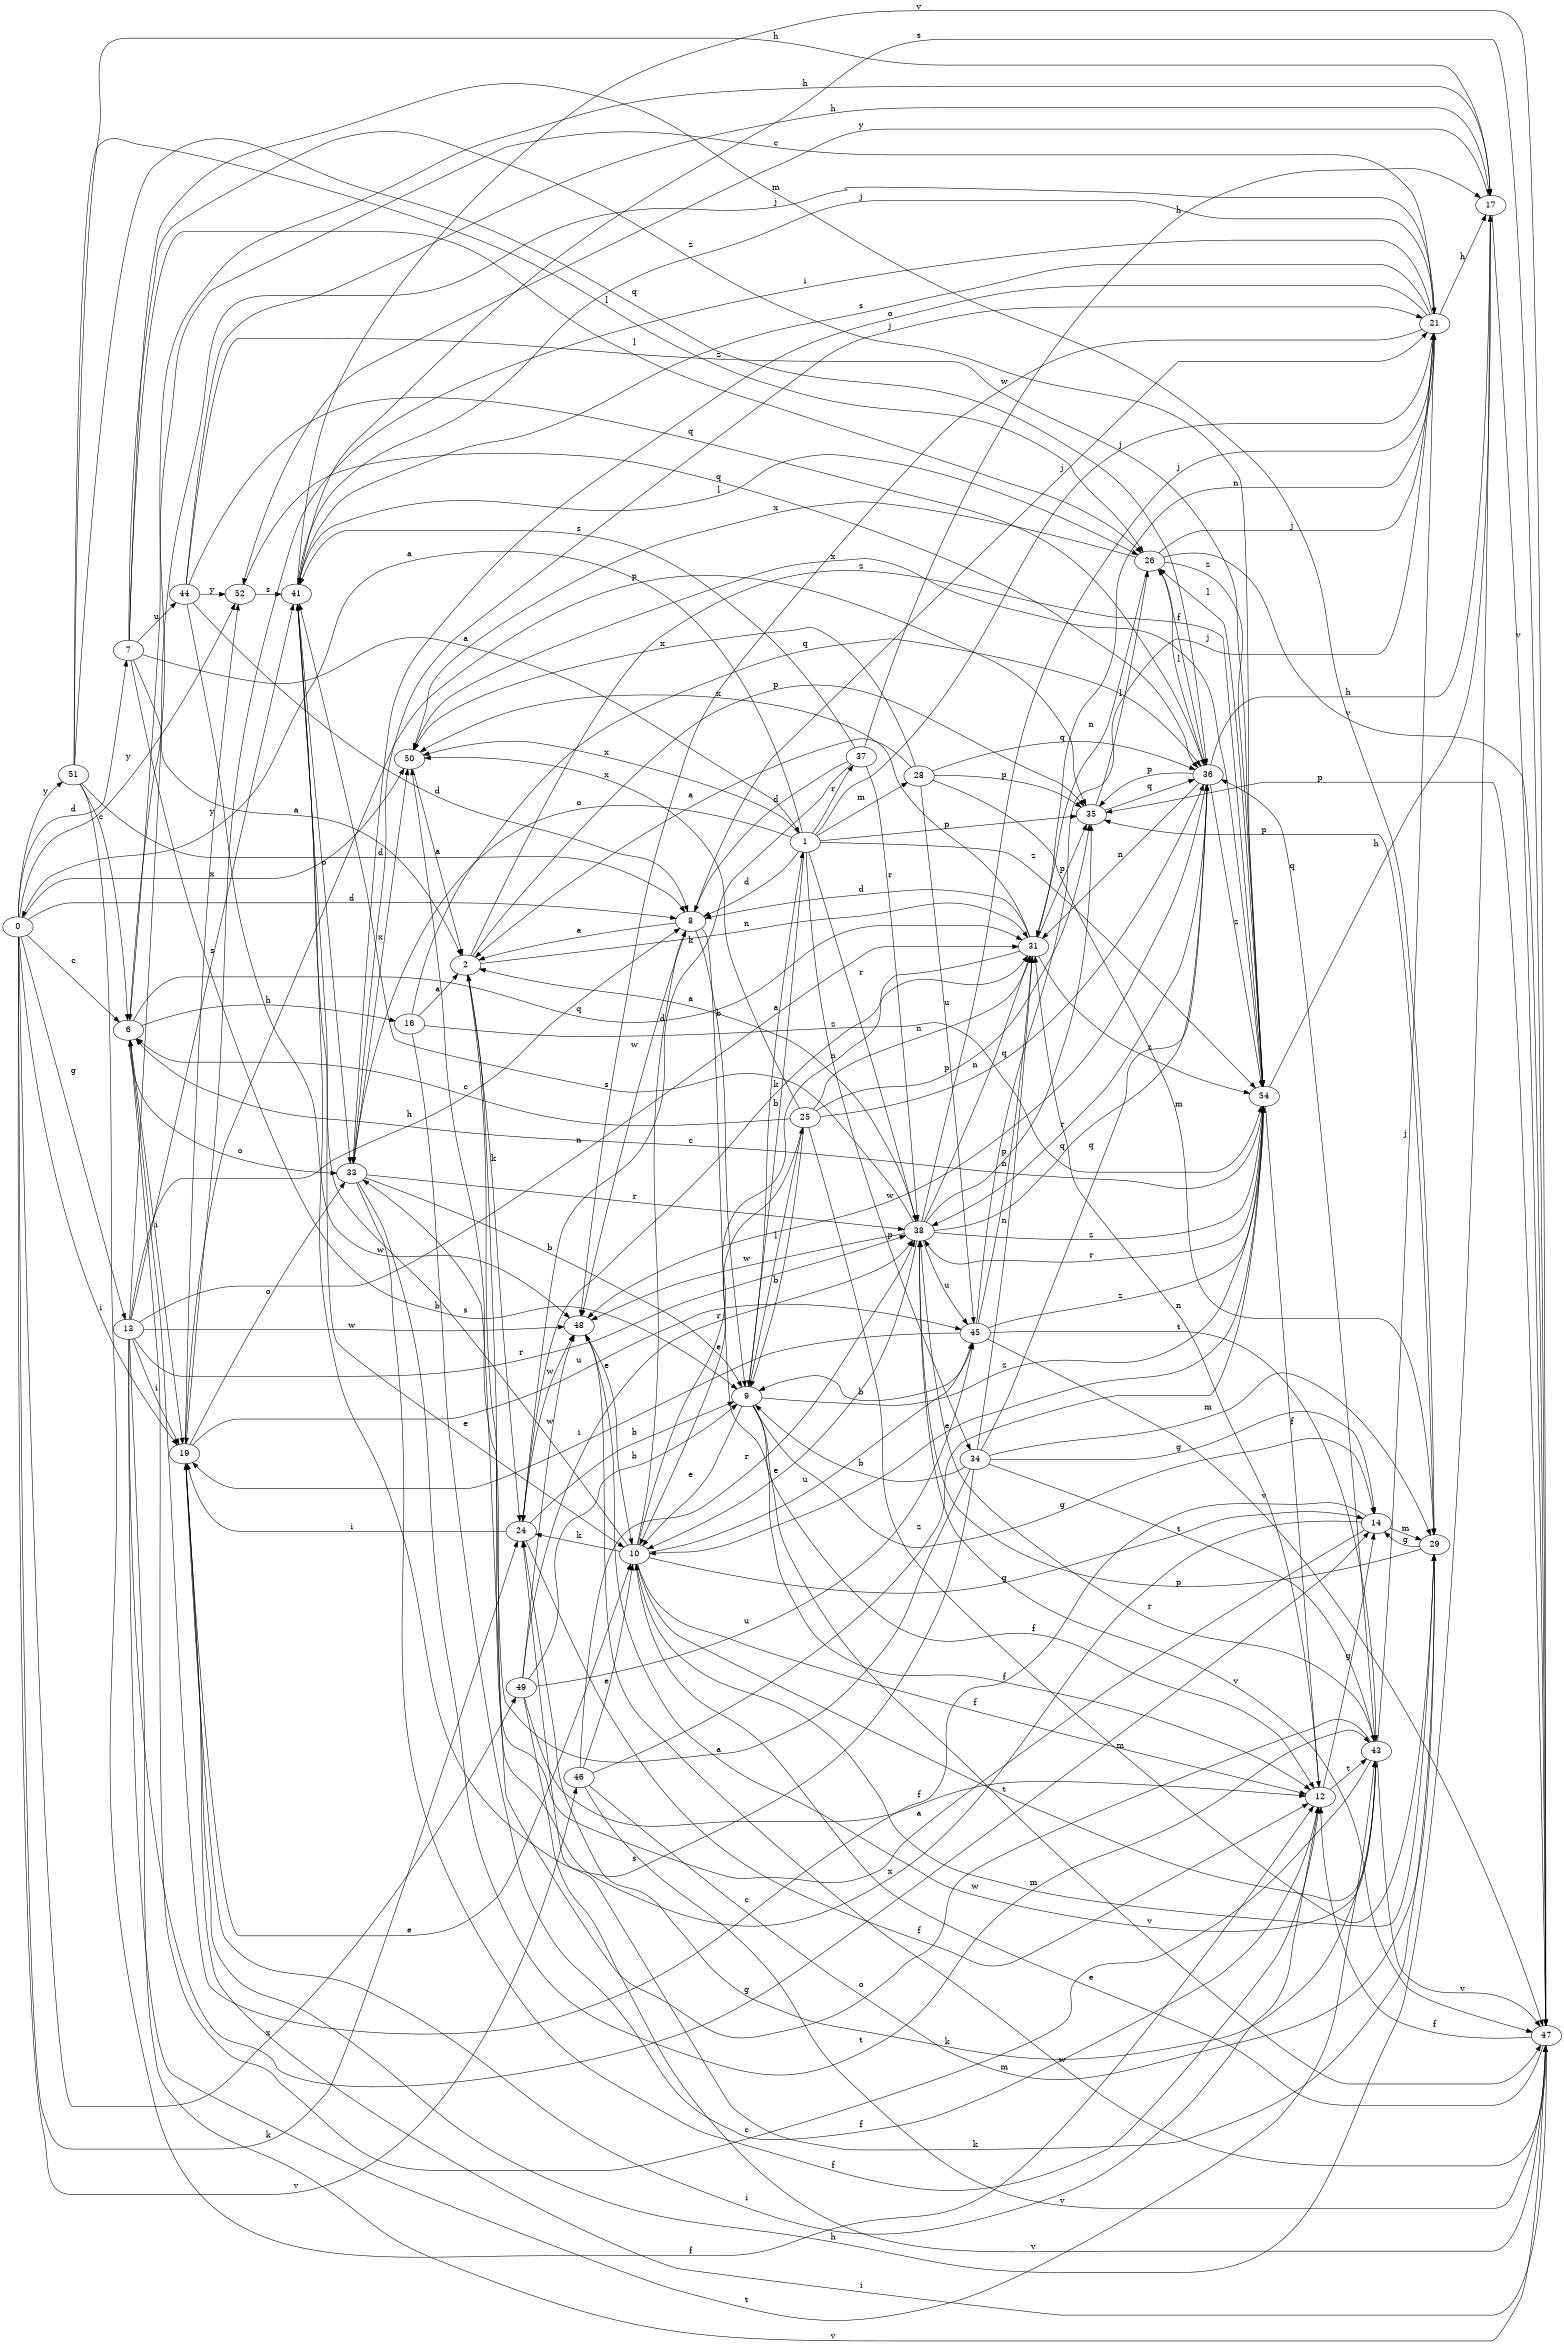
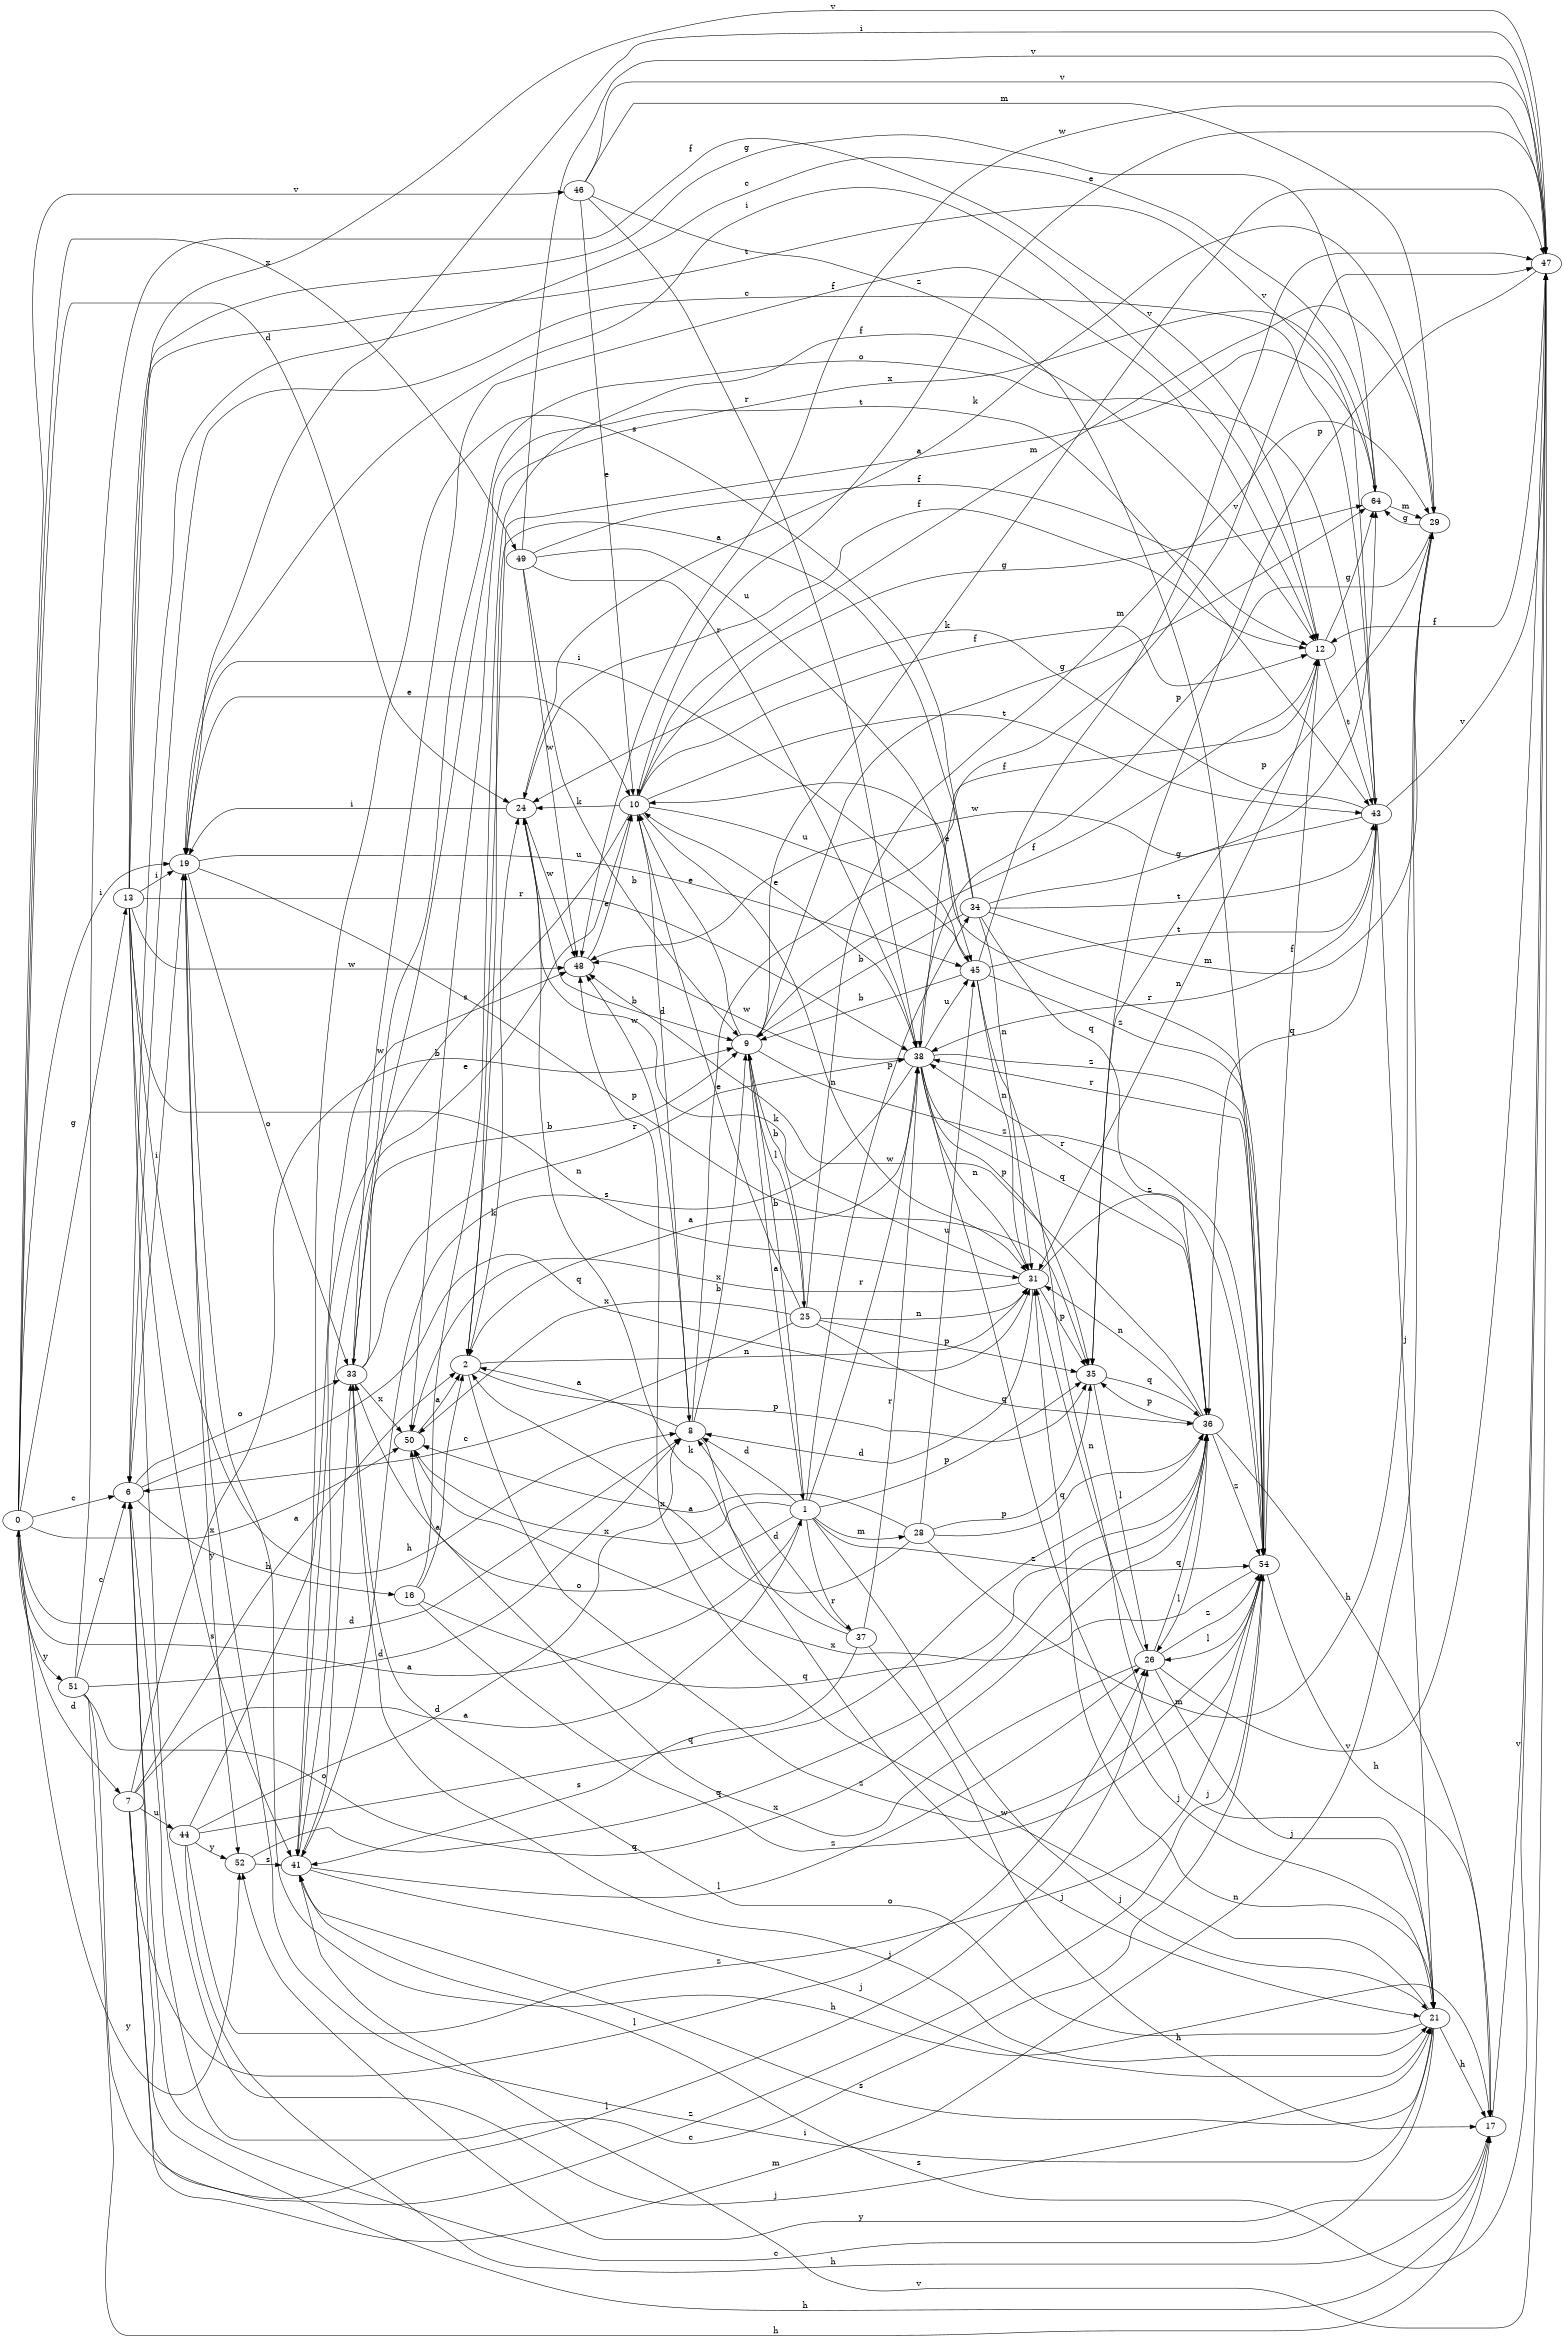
edge "26" -> "36": label "f" -> "q"
node "14": label "14" -> "64"
edge "17" -> "19": reversed
edge "0" -> "24": label "k" -> "d"
